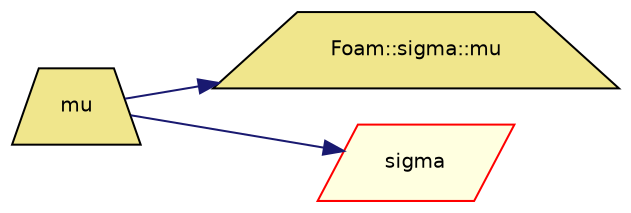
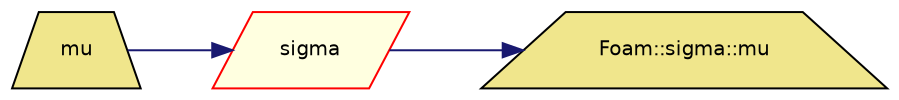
edge "mu" -> "Foam::sigma::mu": now "sigma" -> "Foam::sigma::mu"
